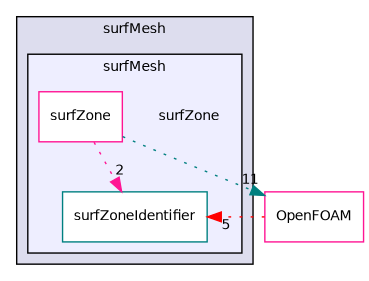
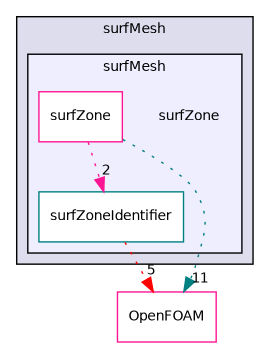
edge "OpenFOAM" -> "surfZoneIdentifier": reversed
